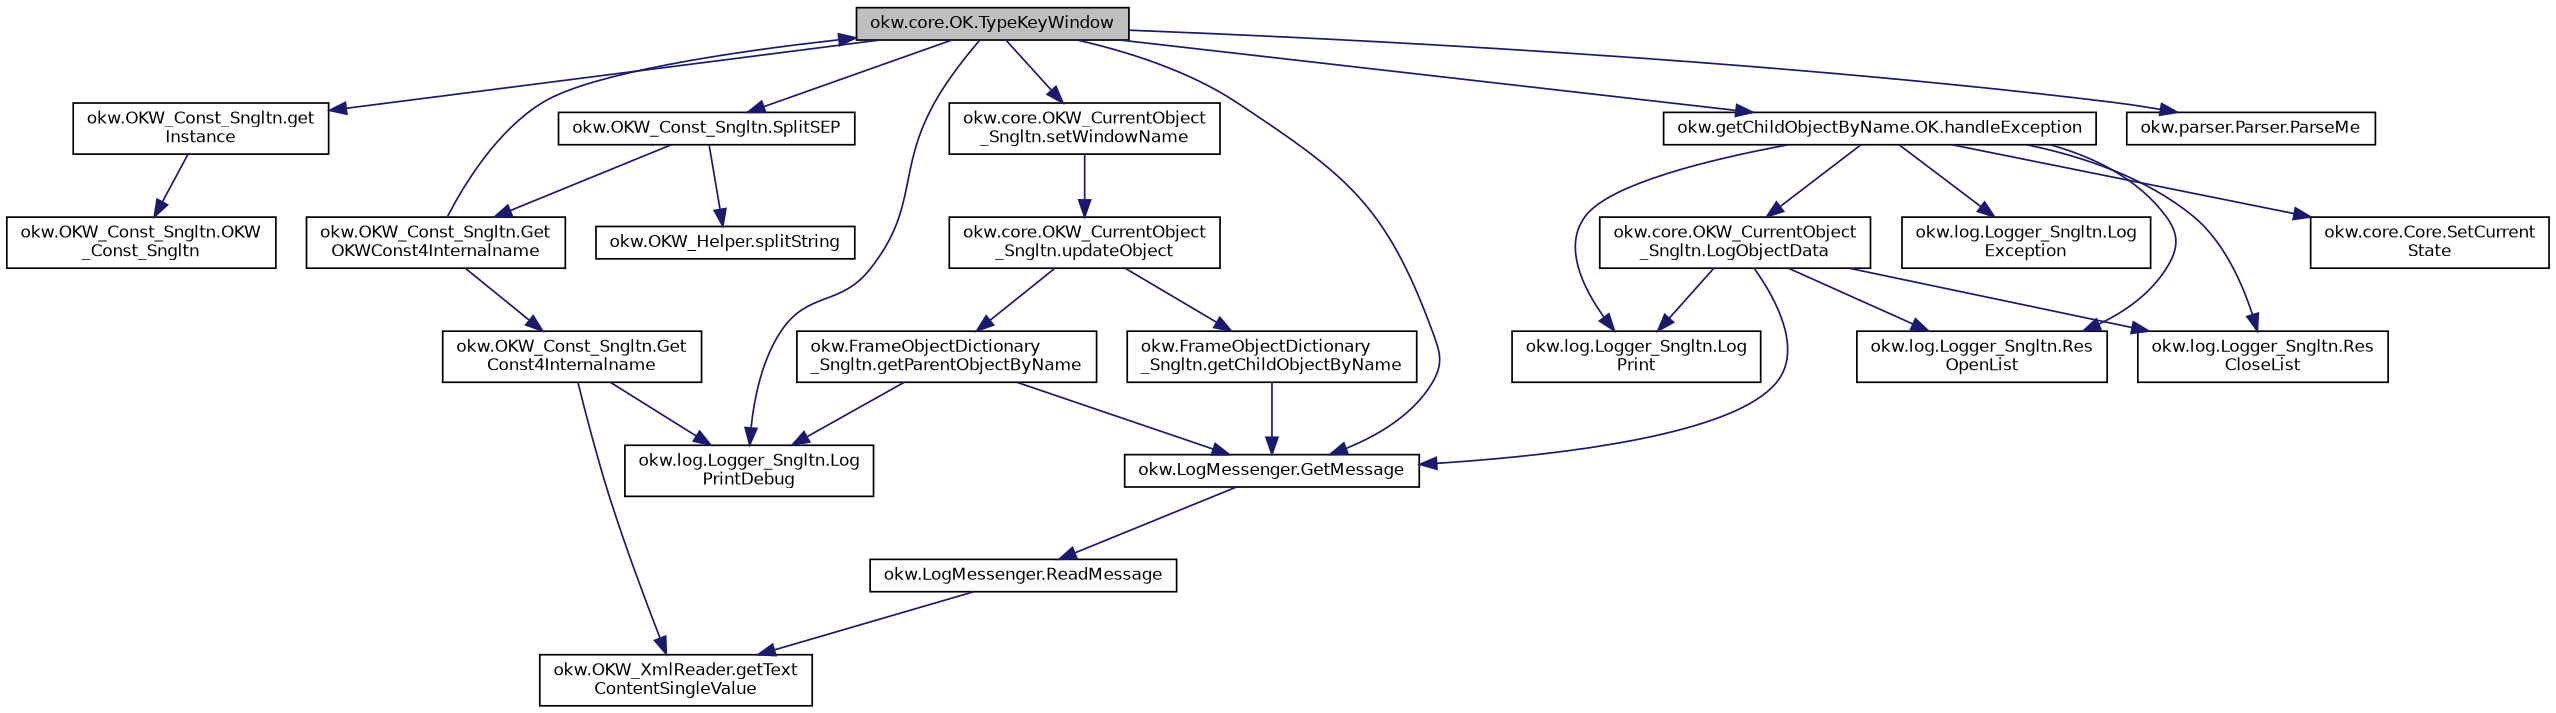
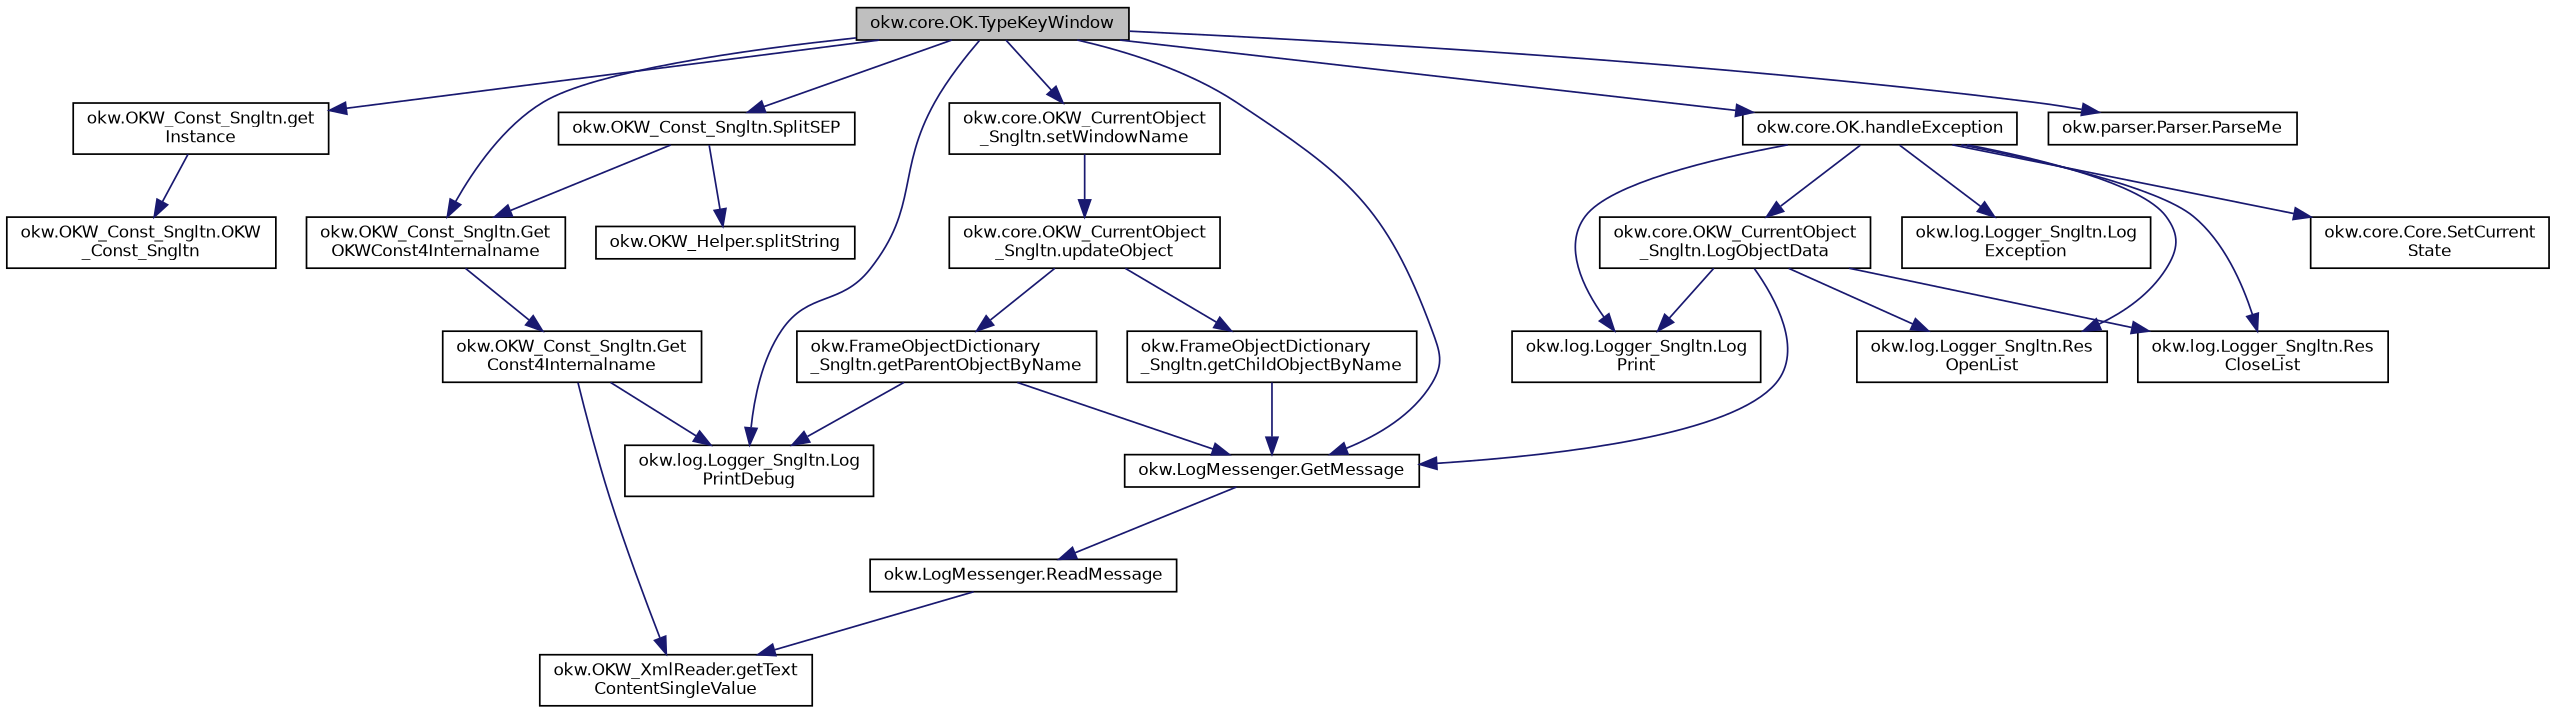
edge "okw.OKW_Const_Sngltn.Get OKWConst4Internalname" -> "okw.core.OK.TypeKeyWindow": reversed
node "okw.getChildObjectByName.OK.handleException": label "okw.getChildObjectByName.OK.handleException" -> "okw.core.OK.handleException"
